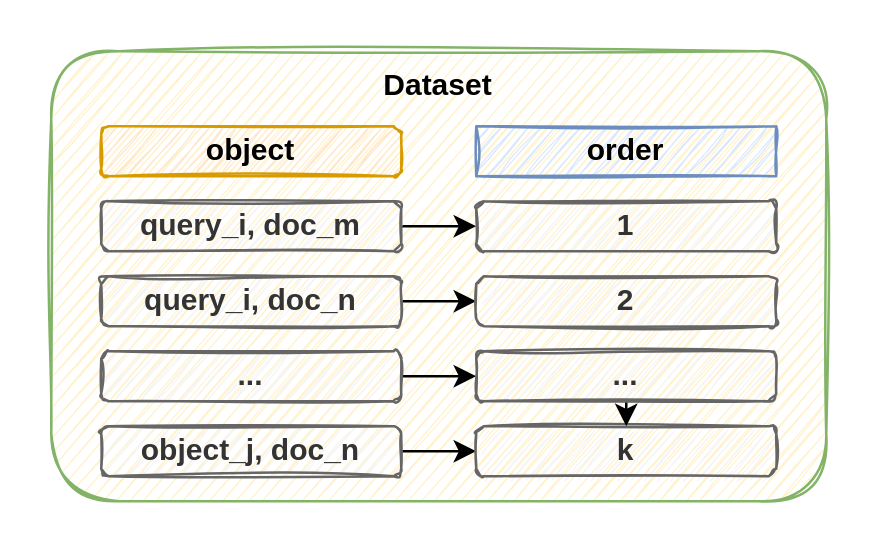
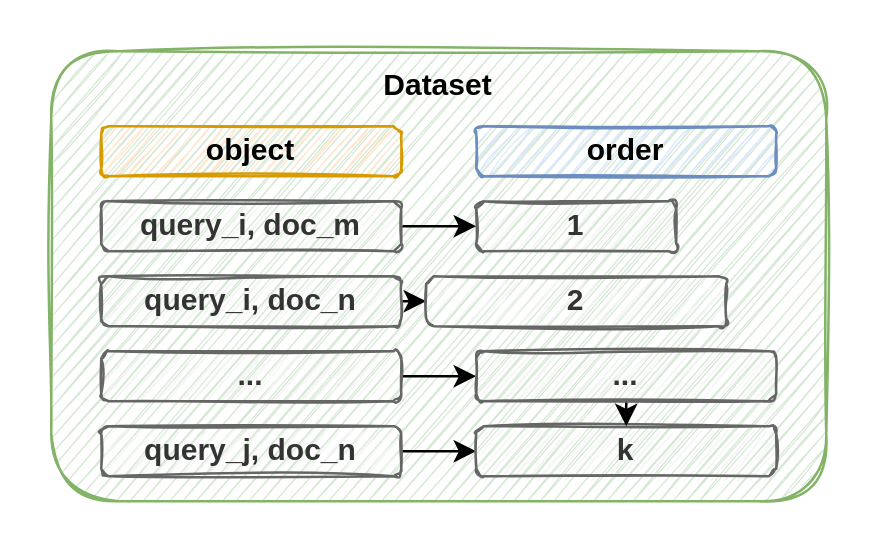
node "order": shape rectangle -> rounded rectangle
node "1": size 300x50 -> 200x50
node "Dataset": fillcolor #fff2cc -> #d5e8d4
node "2": moved (626, 301) -> (576, 301)
node "object_j, doc_n": label "object_j, doc_n" -> "query_j, doc_n"
